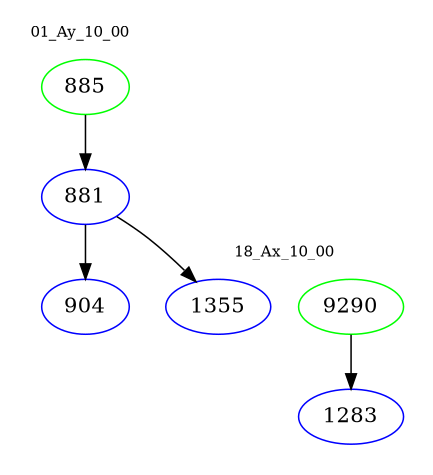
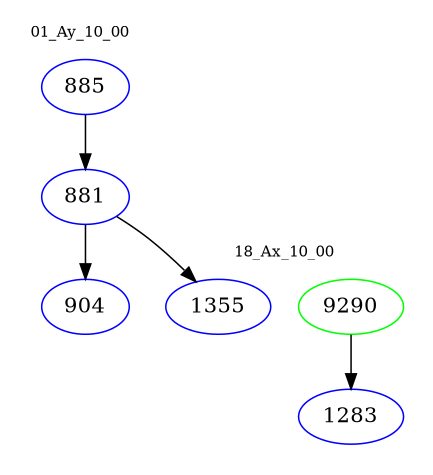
node "885": color green -> blue
